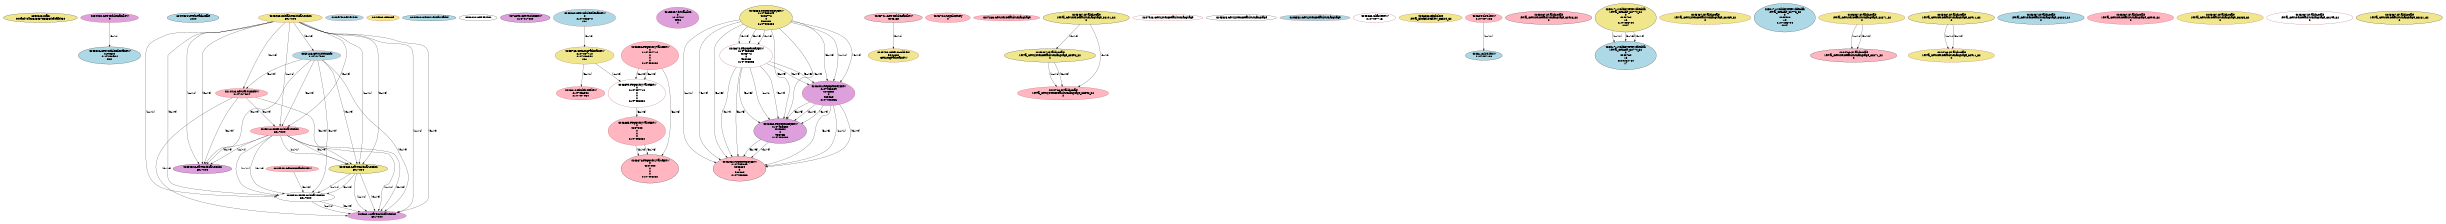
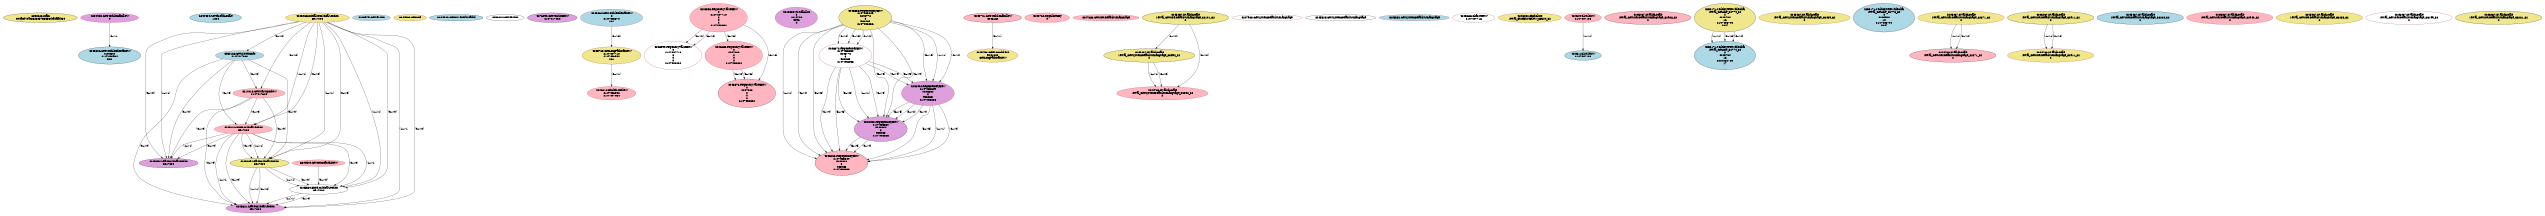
edge "4245785.GetLongPathNameW 2147407710 2147406542 261" -> "4246599.RegQueryValueExW 0 2147407710 0 0 0 2147408232": removed, label "(1-->2)"
edge "4246599.RegQueryValueExW 0 2147407710 0 0 0 2147408232" -> "4246635.RegQueryValueExW 0 4247000 0 0 0 2147408232": now "4246556.RegQueryValueExW 0 2147407710 0 0 0 2147408232" -> "4246635.RegQueryValueExW 0 4247000 0 0 0 2147408232"
edge "4250188.GetSystemInfo 2147417660" -> "4245580.EnterCriticalSection 6917004": removed, label "(0-->0)"
